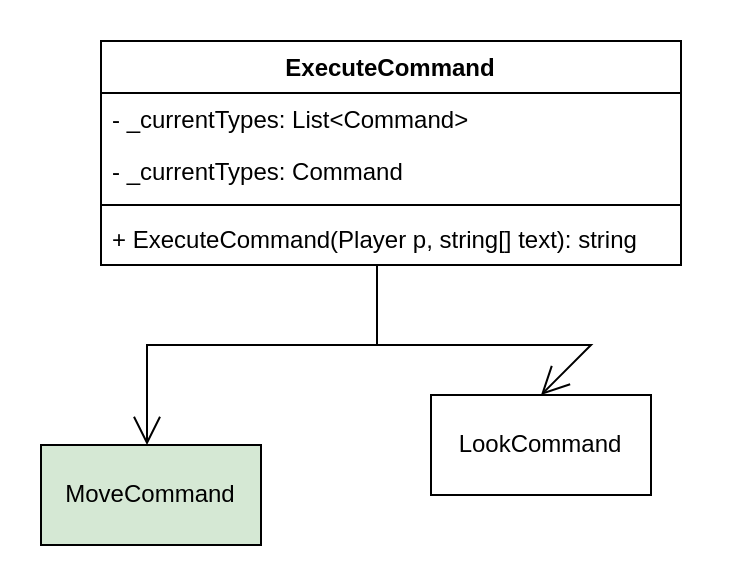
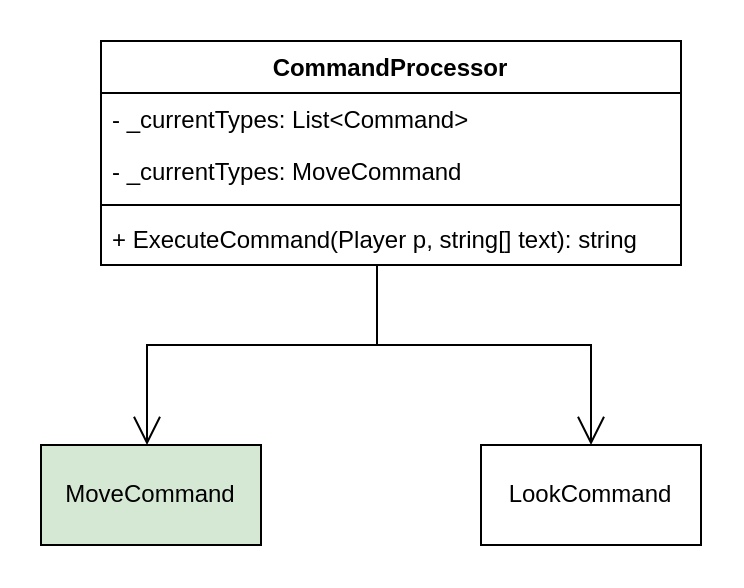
node "ExecuteCommand": label "ExecuteCommand" -> "CommandProcessor"
node "- _currentTypes: Command": label "- _currentTypes: Command" -> "- _currentTypes: MoveCommand"
node "LookCommand": moved (541, 445) -> (591, 495)
